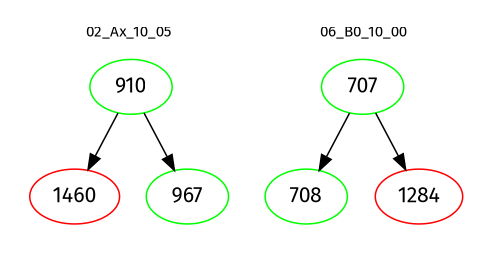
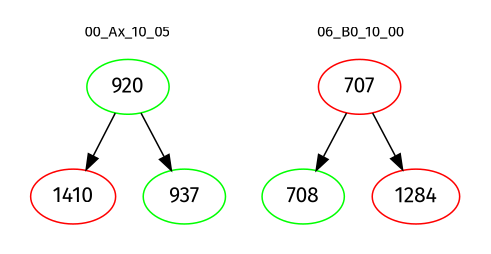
cluster "02_Ax_10_05": label "02_Ax_10_05" -> "00_Ax_10_05"
node "910": label "910" -> "920"
node "707": color green -> red
node "1460": label "1460" -> "1410"
node "967": label "967" -> "937"
